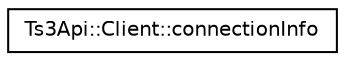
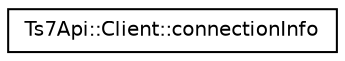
node "Ts3Api::Client::connectionInfo": label "Ts3Api::Client::connectionInfo" -> "Ts7Api::Client::connectionInfo"
